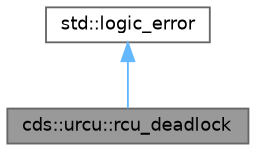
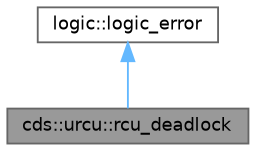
node "std::logic_error": label "std::logic_error" -> "logic::logic_error"
